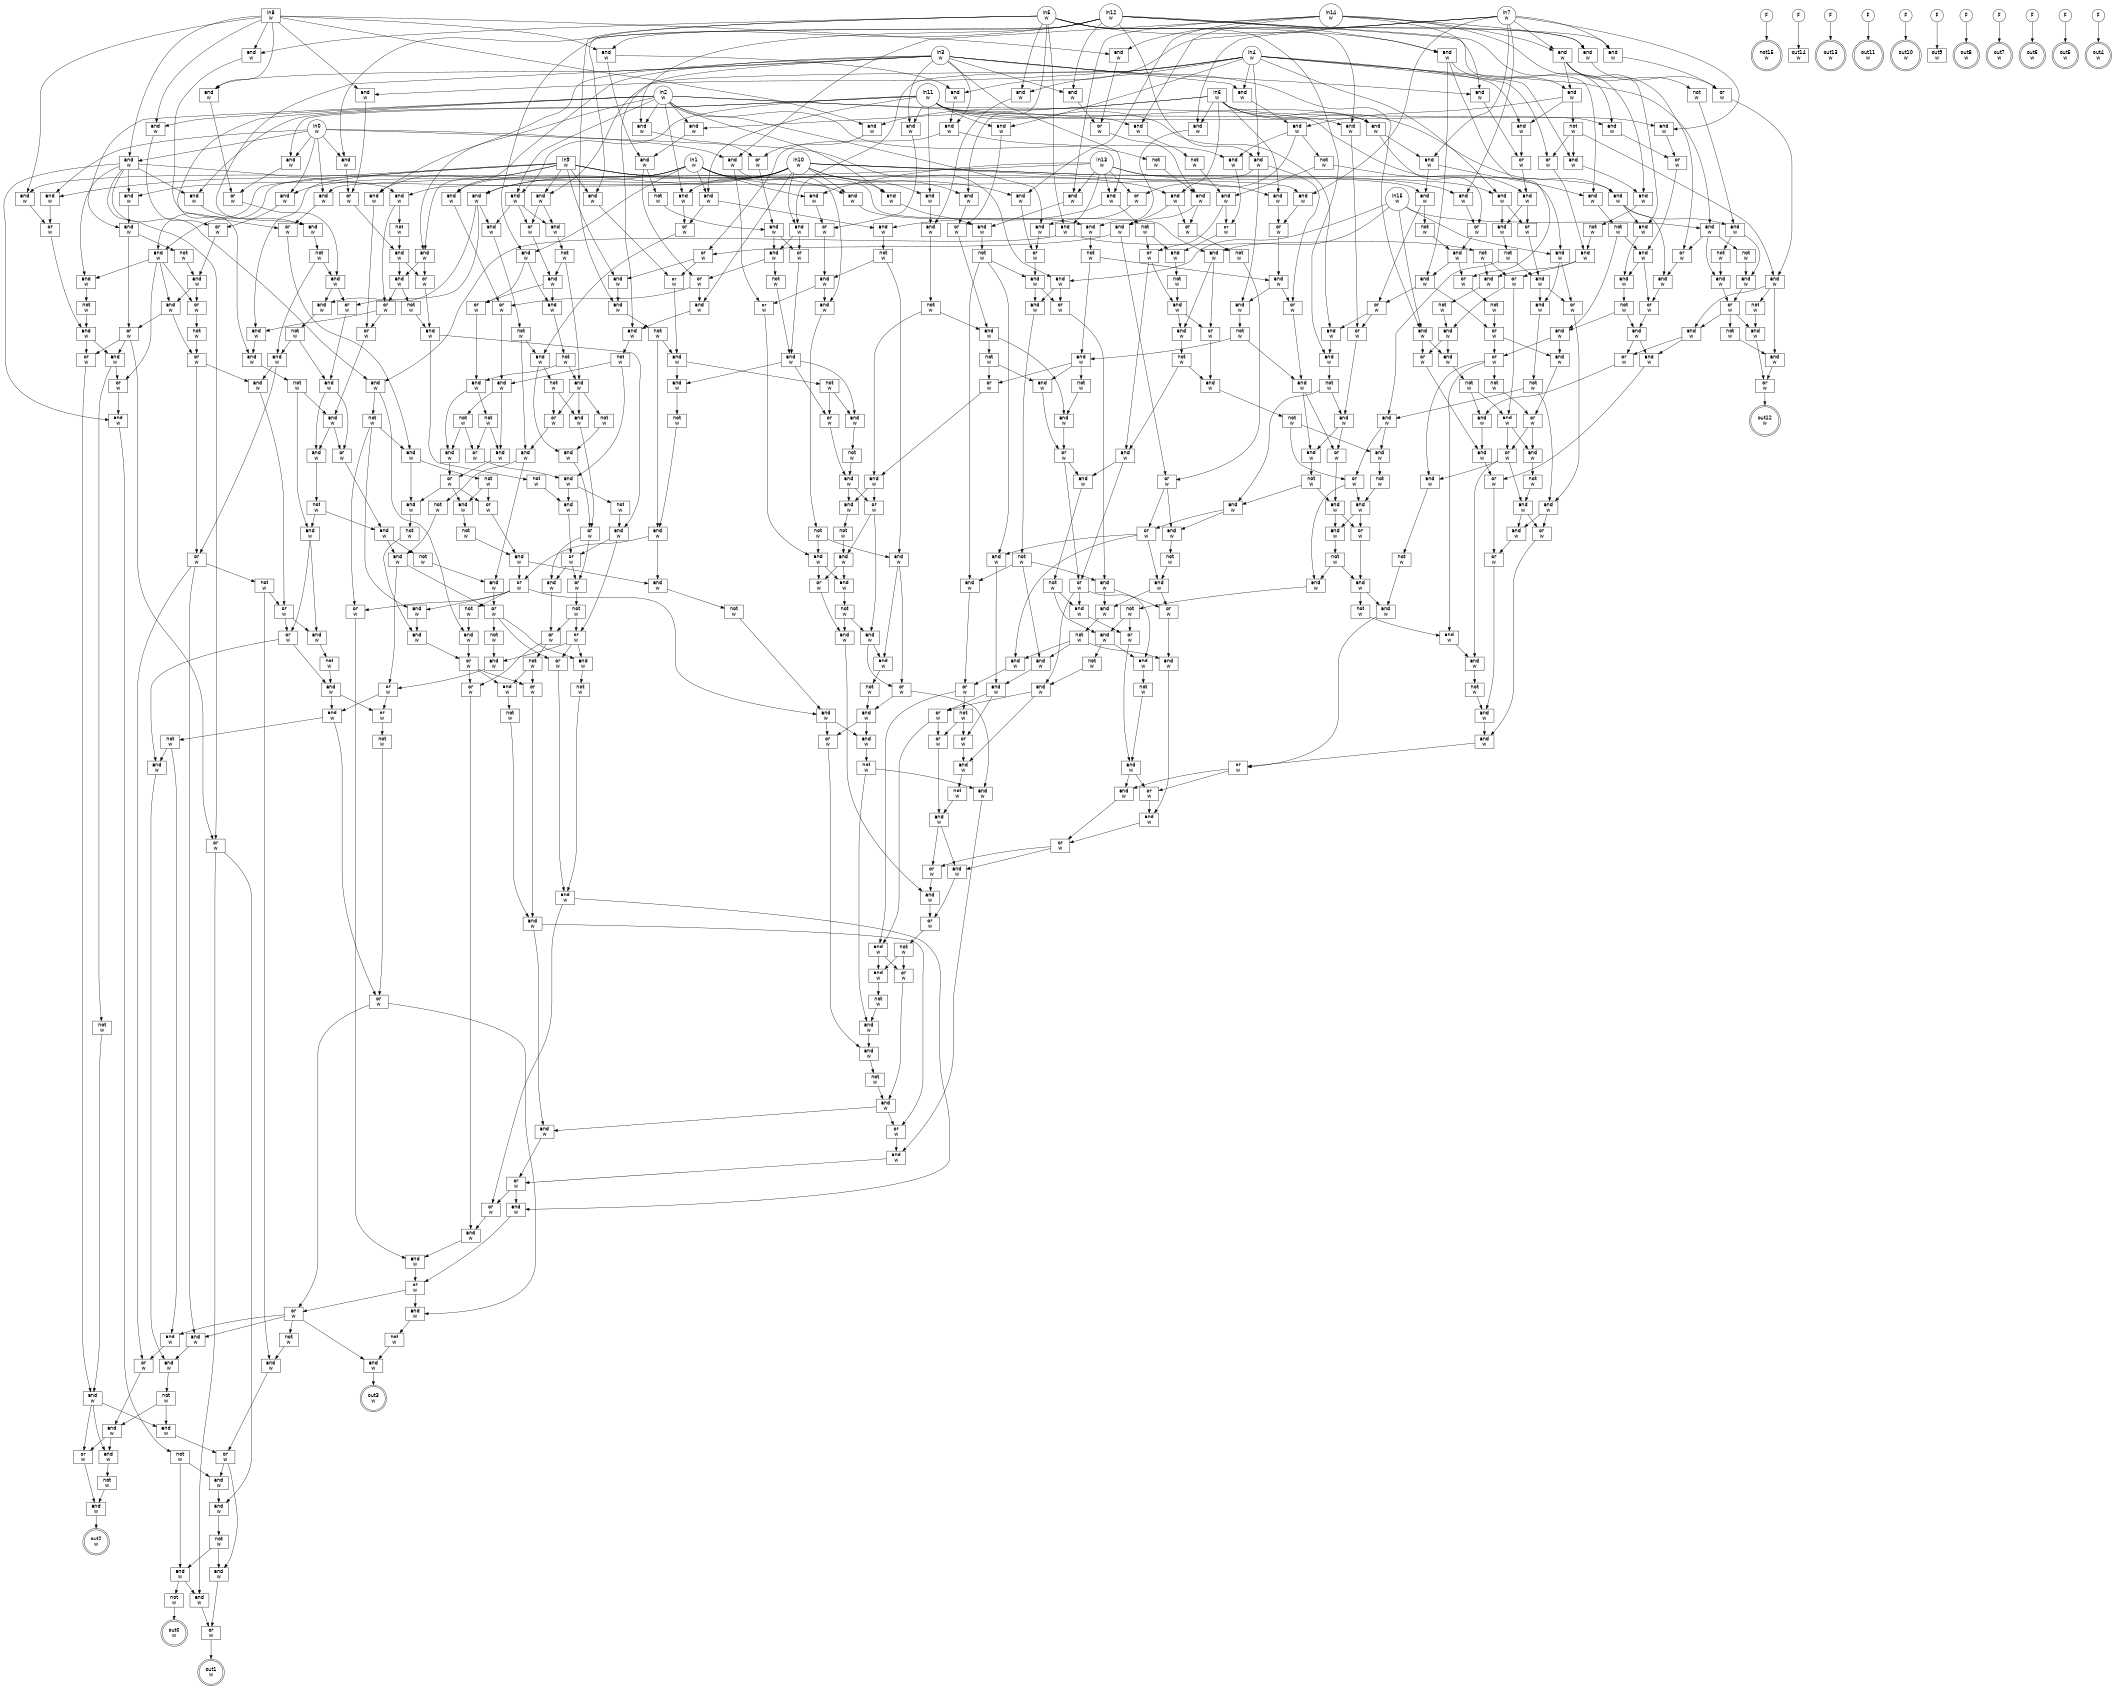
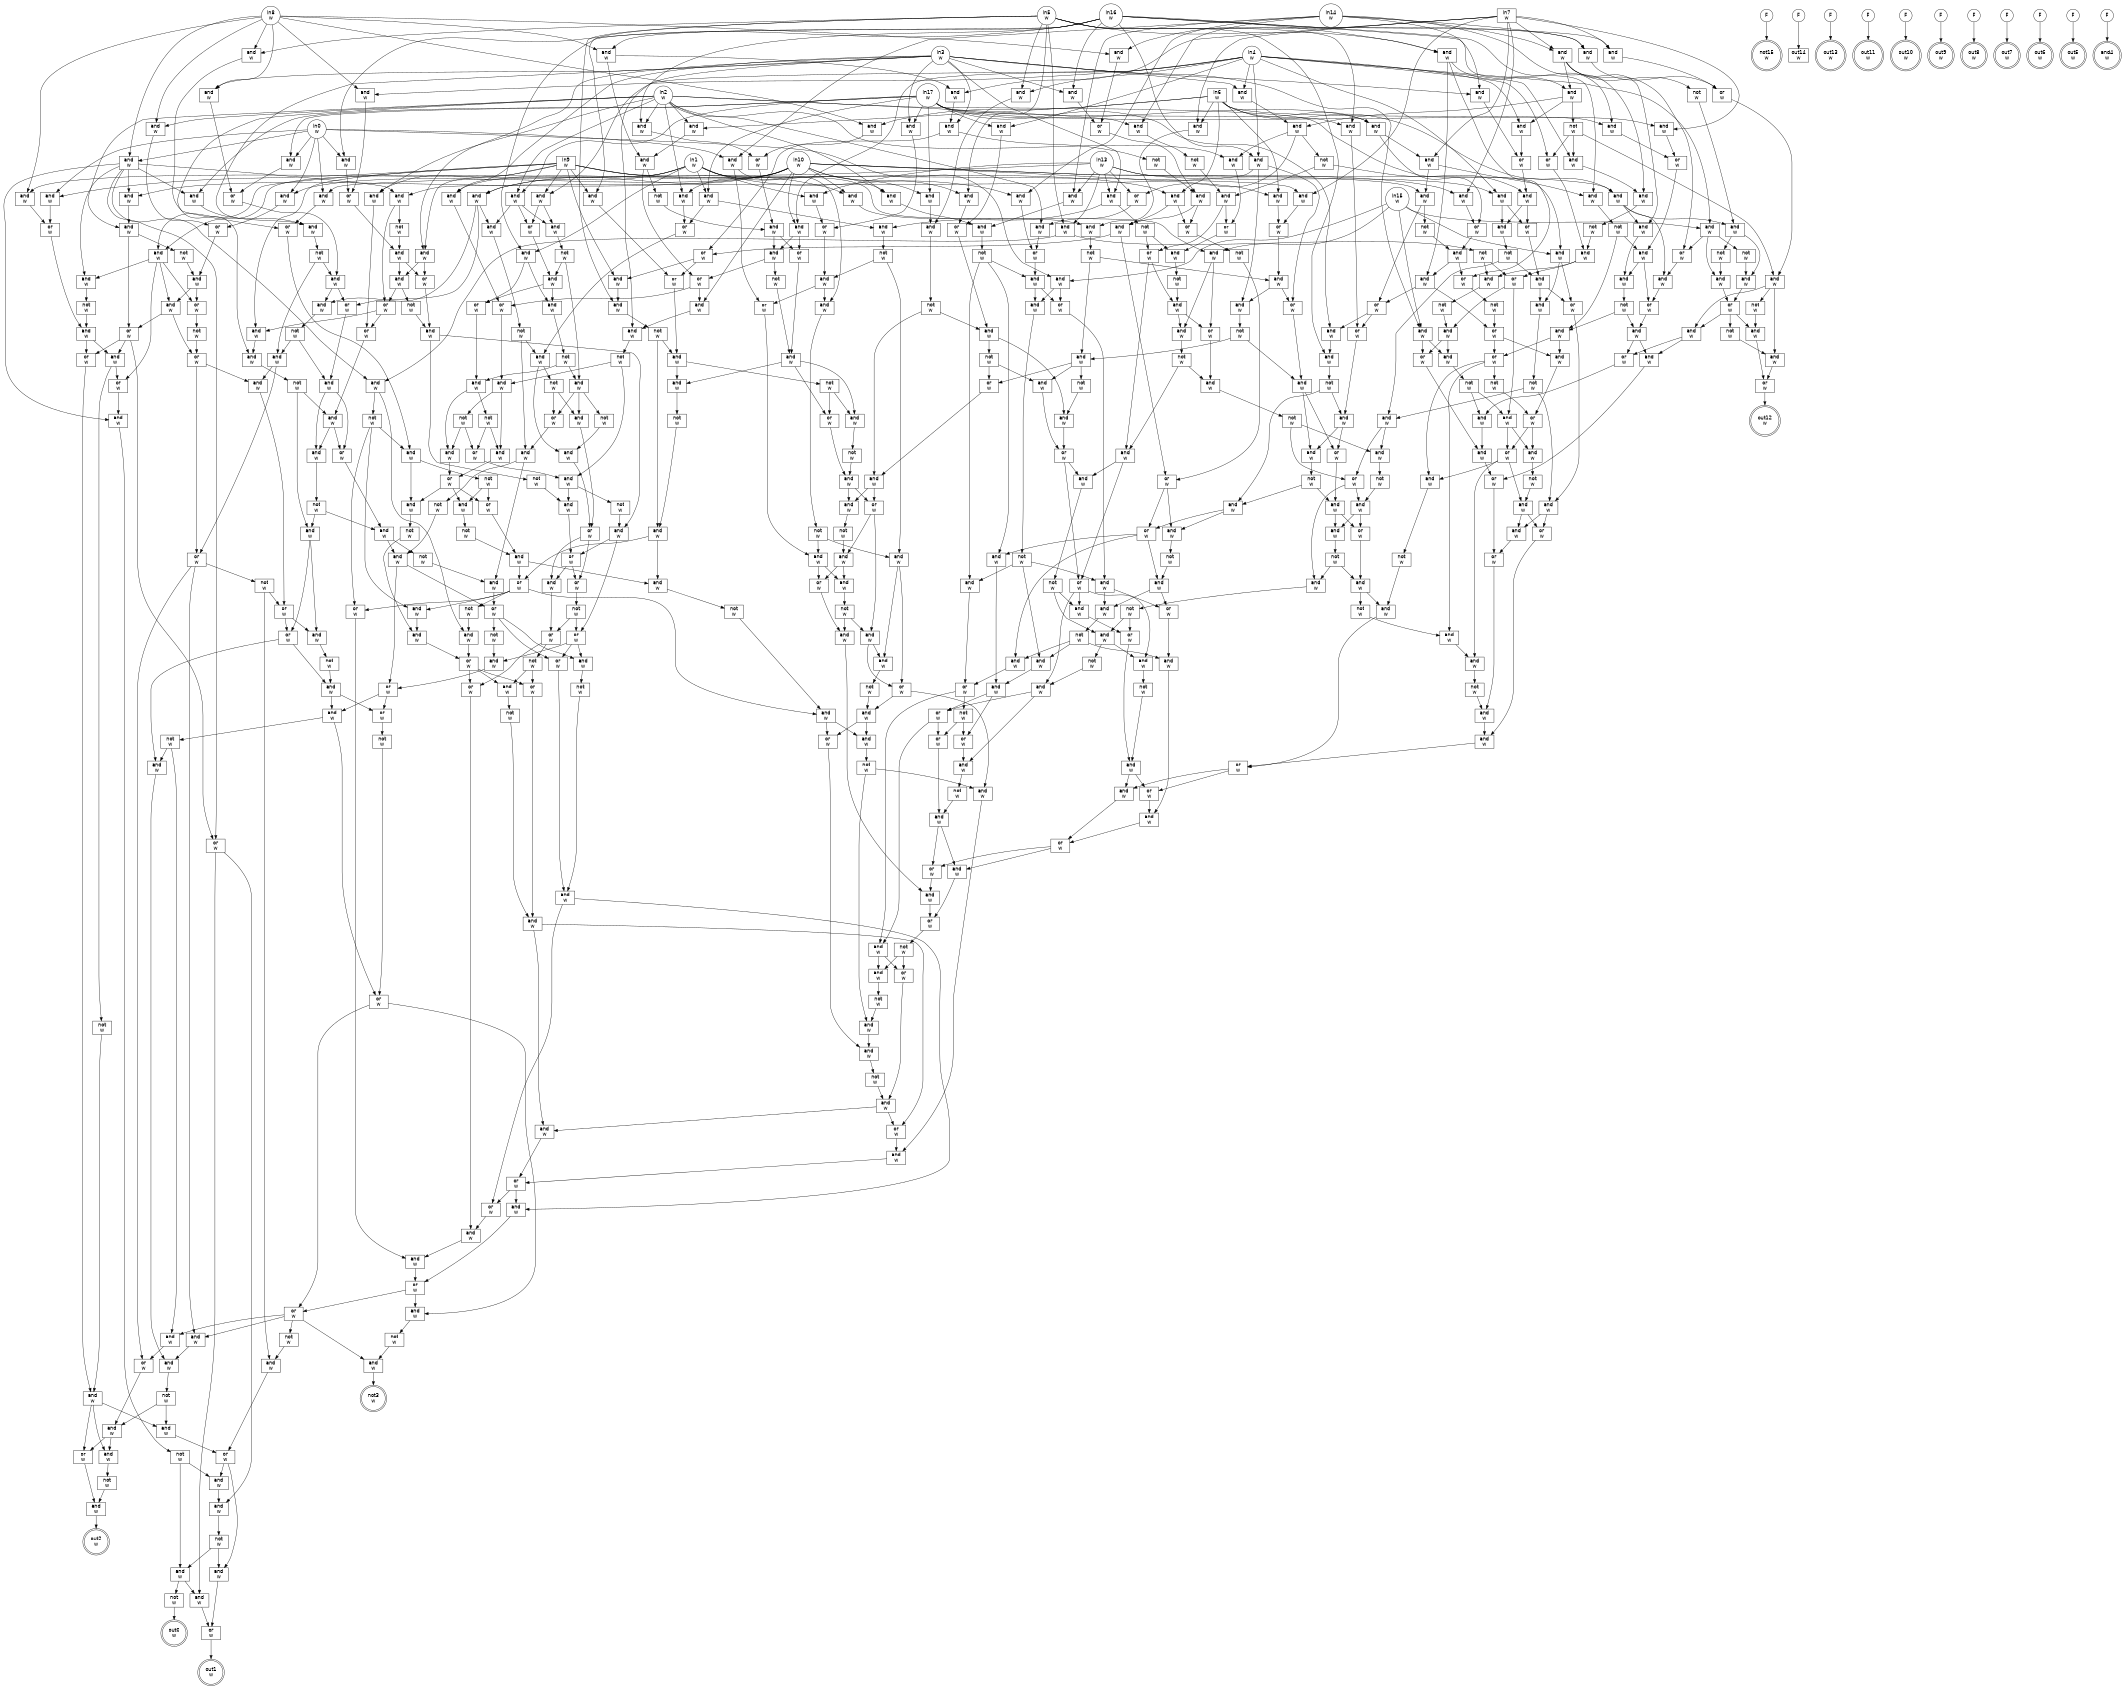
node "in8 w": shape box -> circle
node "in12 w": label "in12 w" -> "in16 w"
node "in7 w": shape circle -> box
node "out9 w": shape box -> doublecircle
node "out4 w": label "out4 w" -> "and4 w"
node "in11 w": label "in11 w" -> "in17 w"
node "out3 w": label "out3 w" -> "not3 w"
